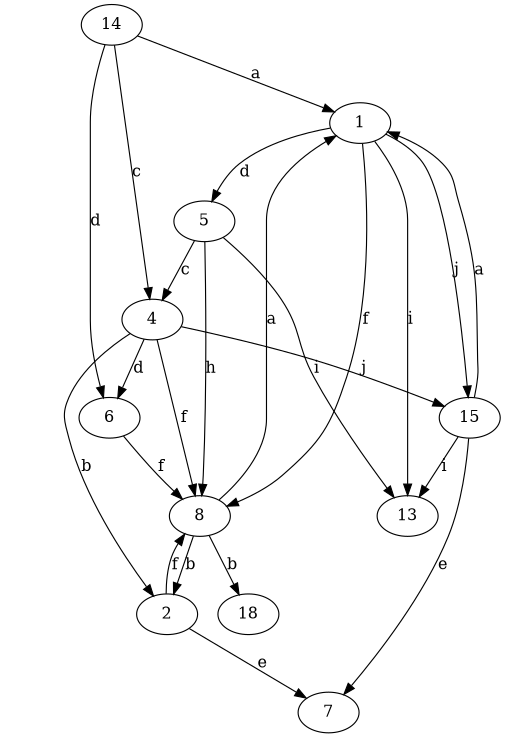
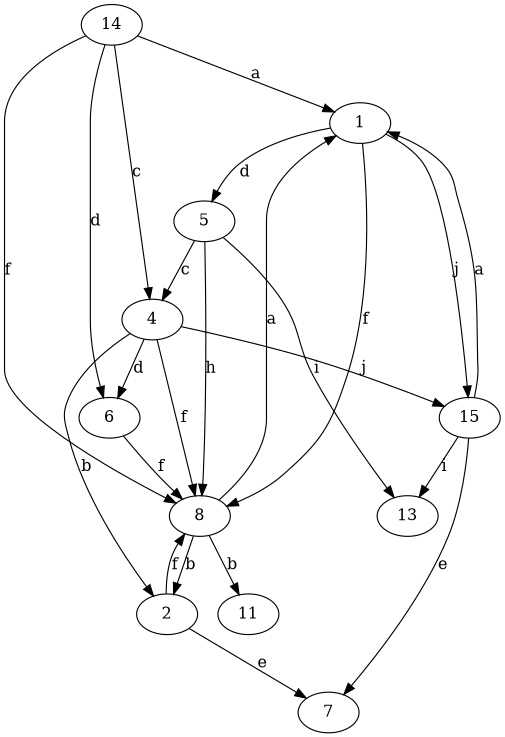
edge "14" -> "8": added, label "f"
edge "1" -> "13": removed, label "i"
node "18": label "18" -> "11"
